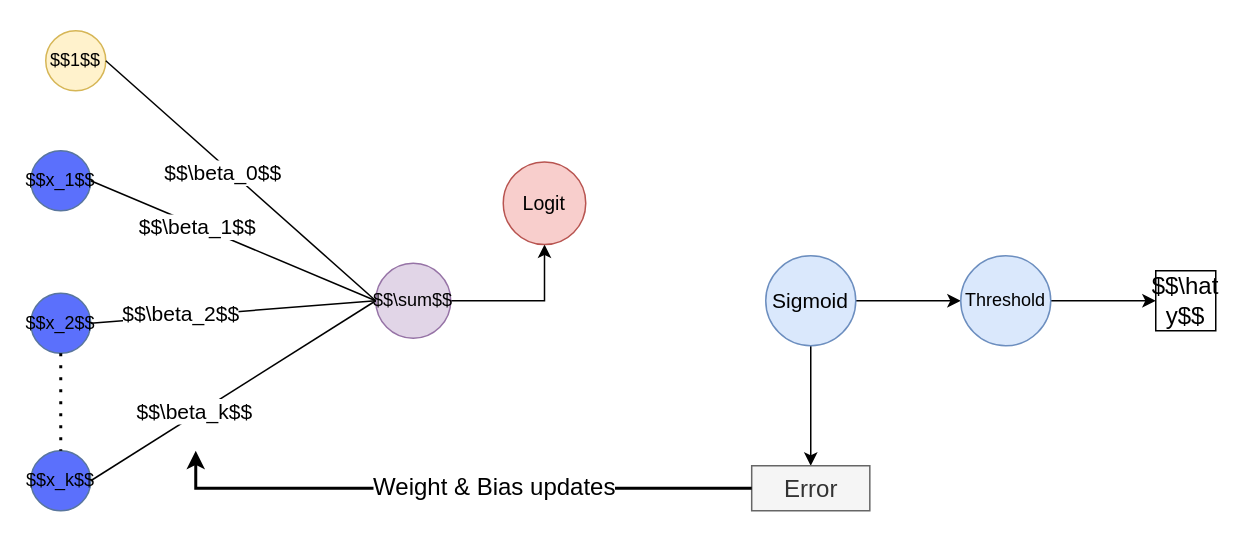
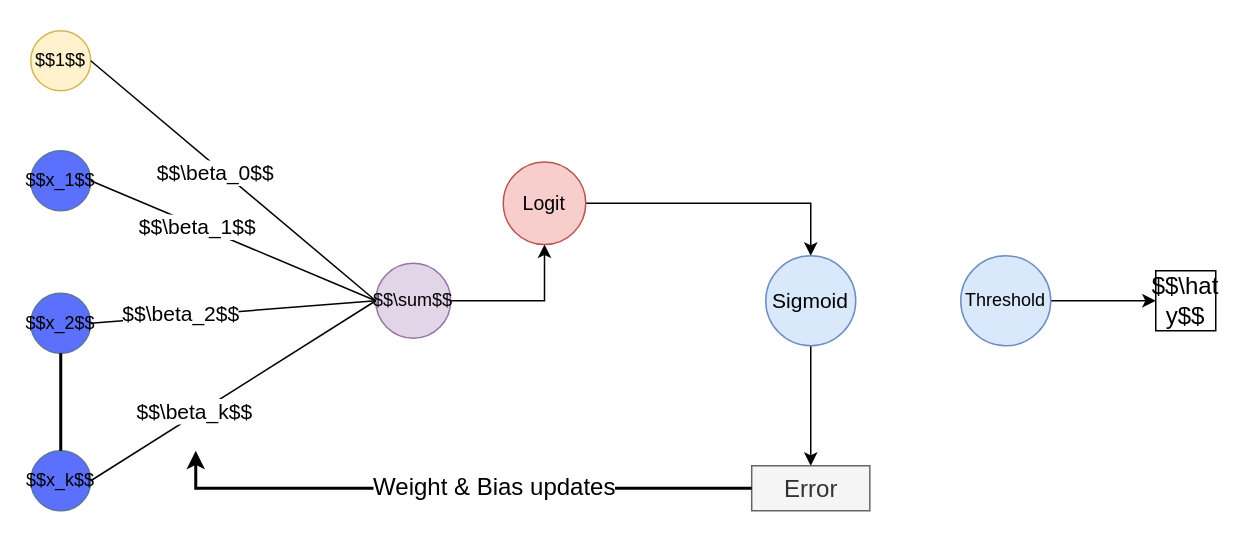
node "$$1$$": moved (76, 61) -> (61, 61)
edge "Logit" -> "Sigmoid": added
edge "Sigmoid" -> "Threshold": removed
edge "$$x_2$$" -- "$$x_k$$": style dashed -> solid
